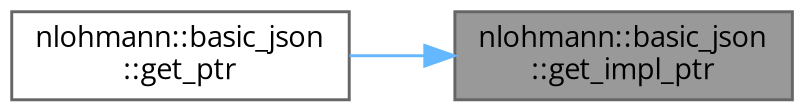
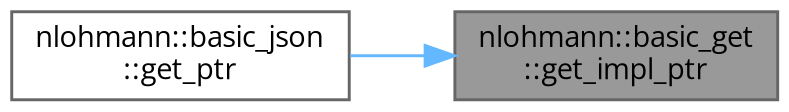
node "nlohmann::basic_json ::get_impl_ptr": label "nlohmann::basic_json ::get_impl_ptr" -> "nlohmann::basic_get ::get_impl_ptr"
